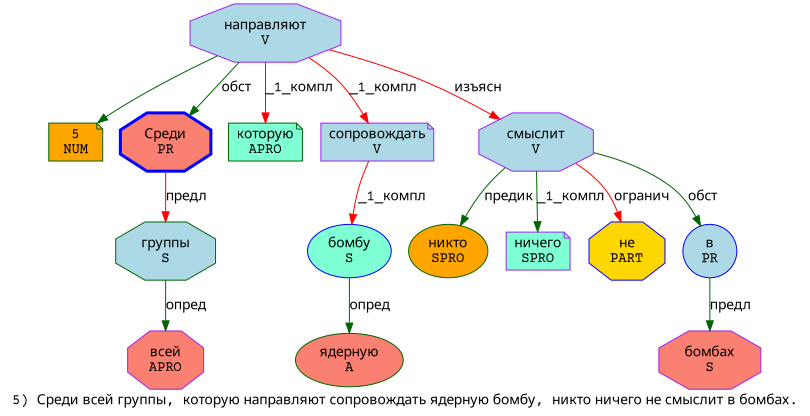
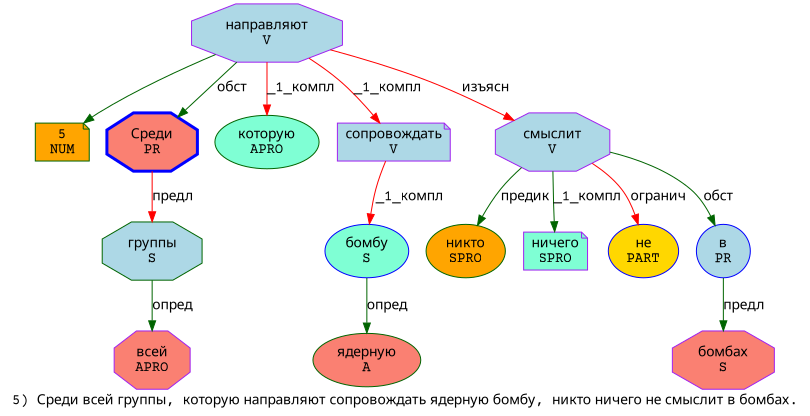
node "которую APRO": shape note -> ellipse
node "не PART": shape octagon -> ellipse
